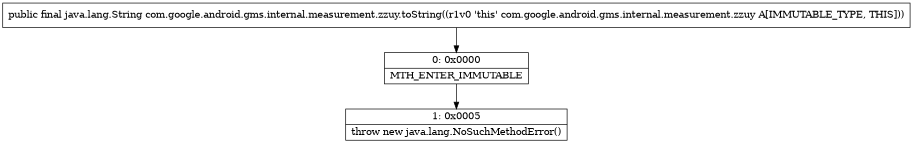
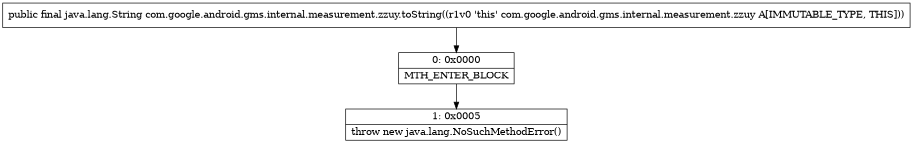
node "0: 0x0000": text "MTH_ENTER_IMMUTABLE" -> "MTH_ENTER_BLOCK"
